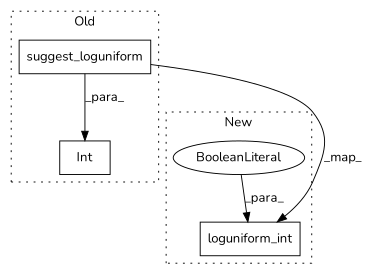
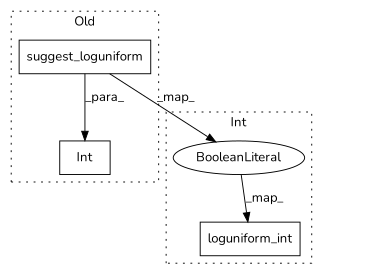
edge "suggest_loguniform" -> "loguniform_int": now "suggest_loguniform" -> "BooleanLiteral"
cluster "New": label "New" -> "Int"
edge "BooleanLiteral" -> "loguniform_int": label "_para_" -> "_map_"
